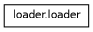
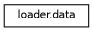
node "loader.loader": label "loader.loader" -> "loader.data"
